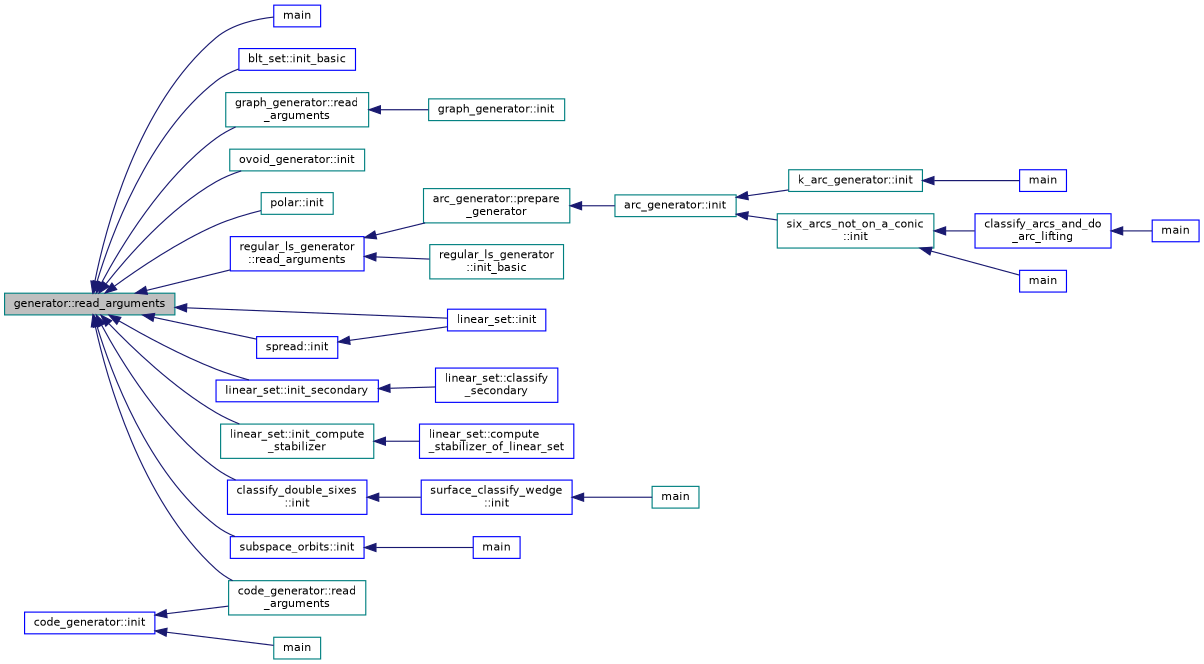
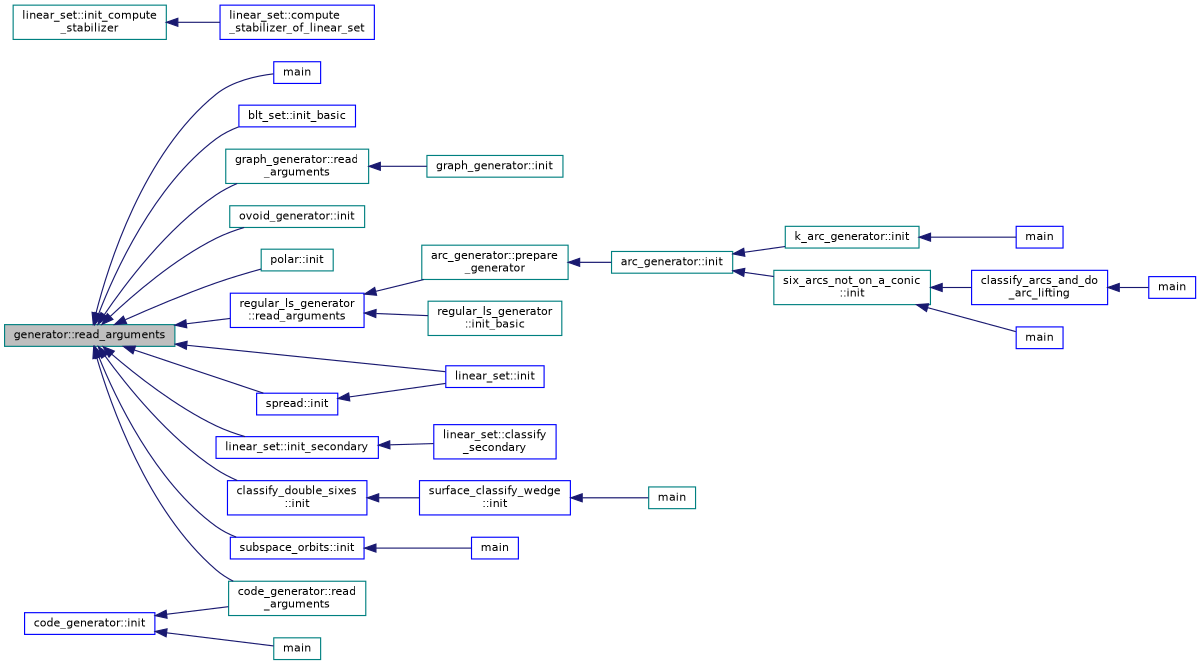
edge "linear_set::init_compute _stabilizer" -> "generator::read_arguments": removed
